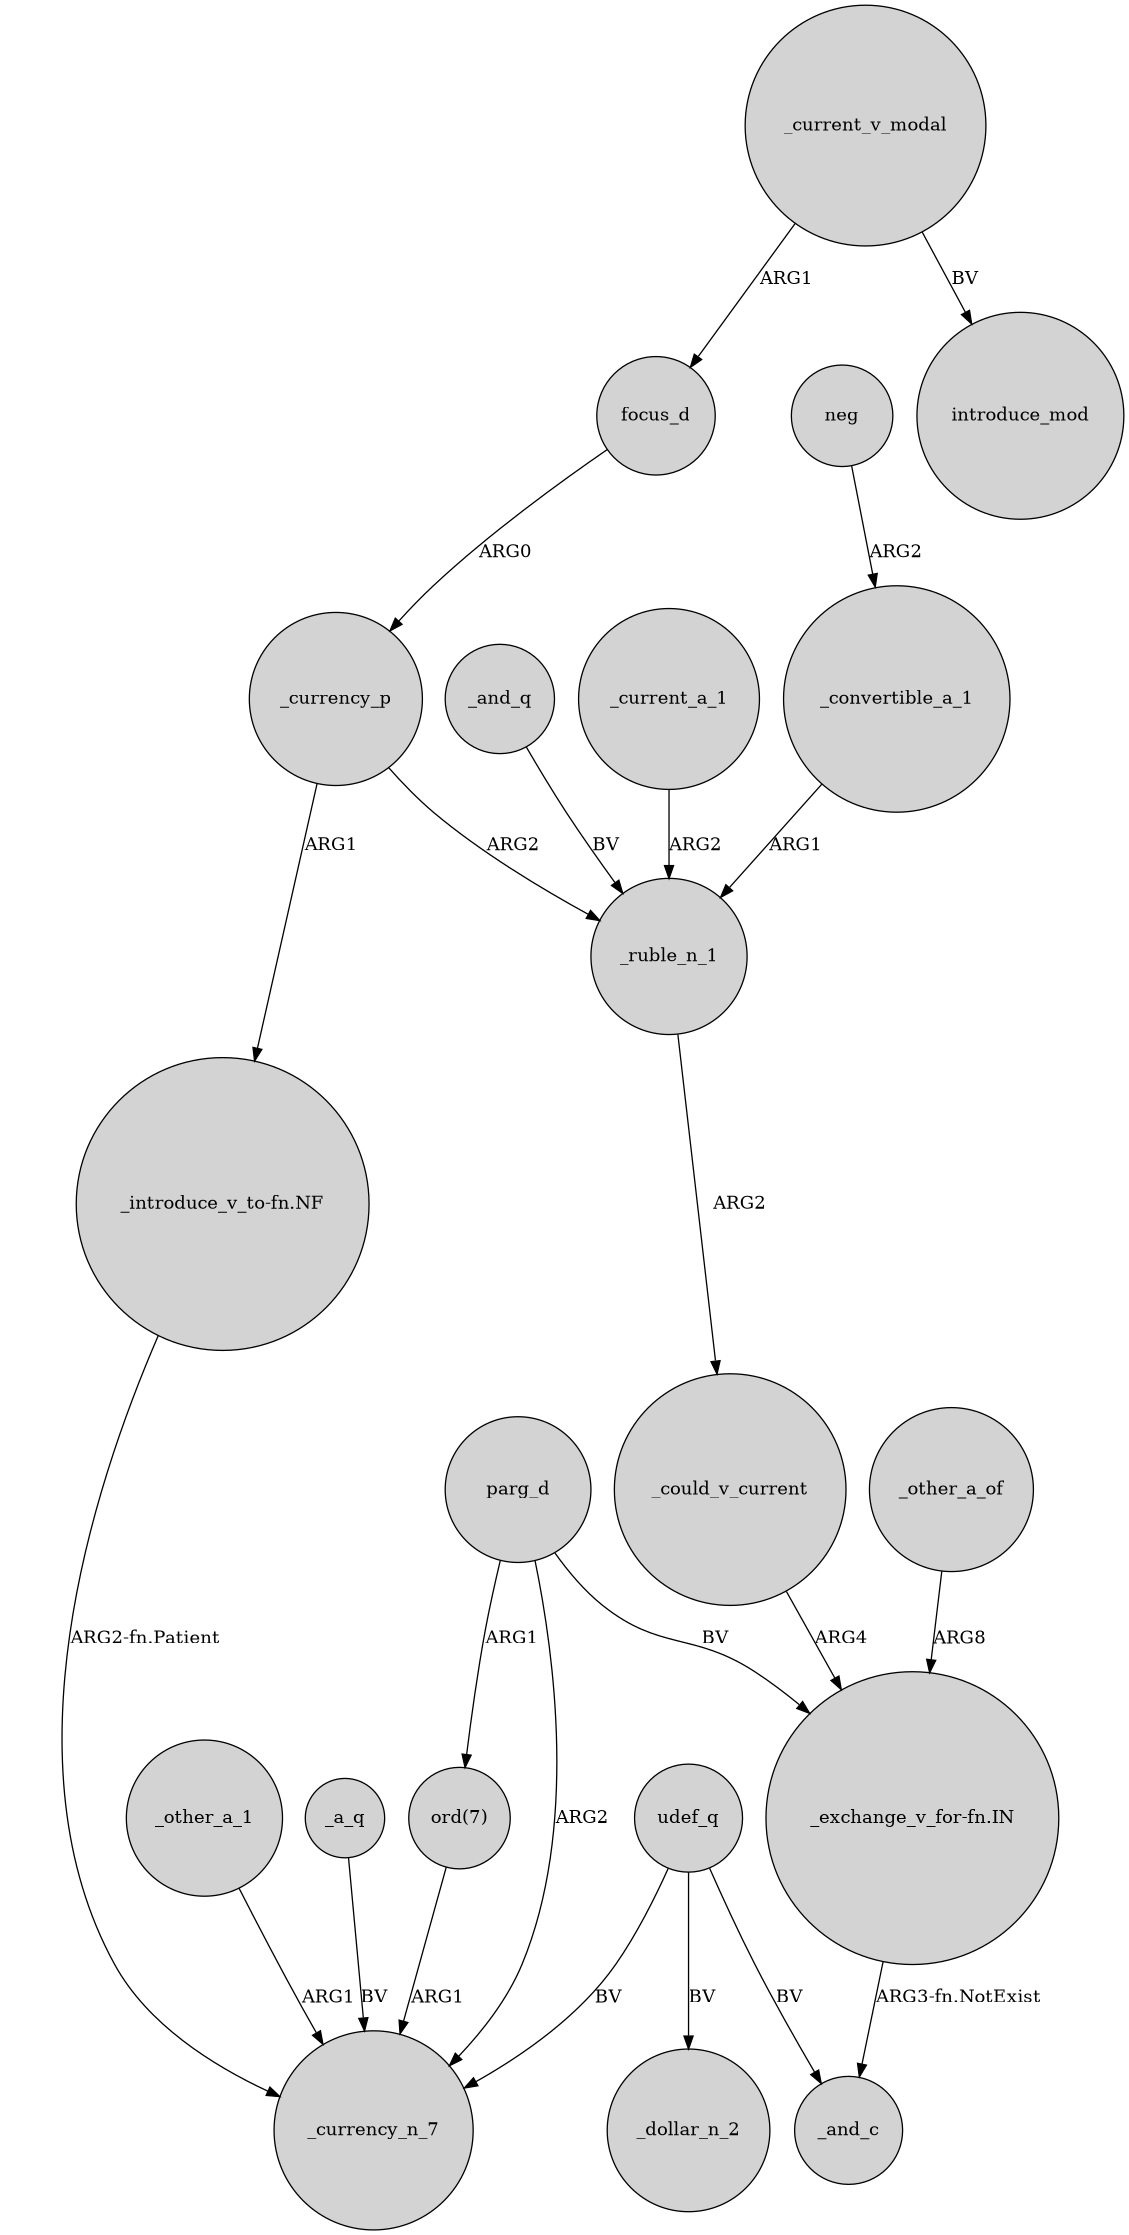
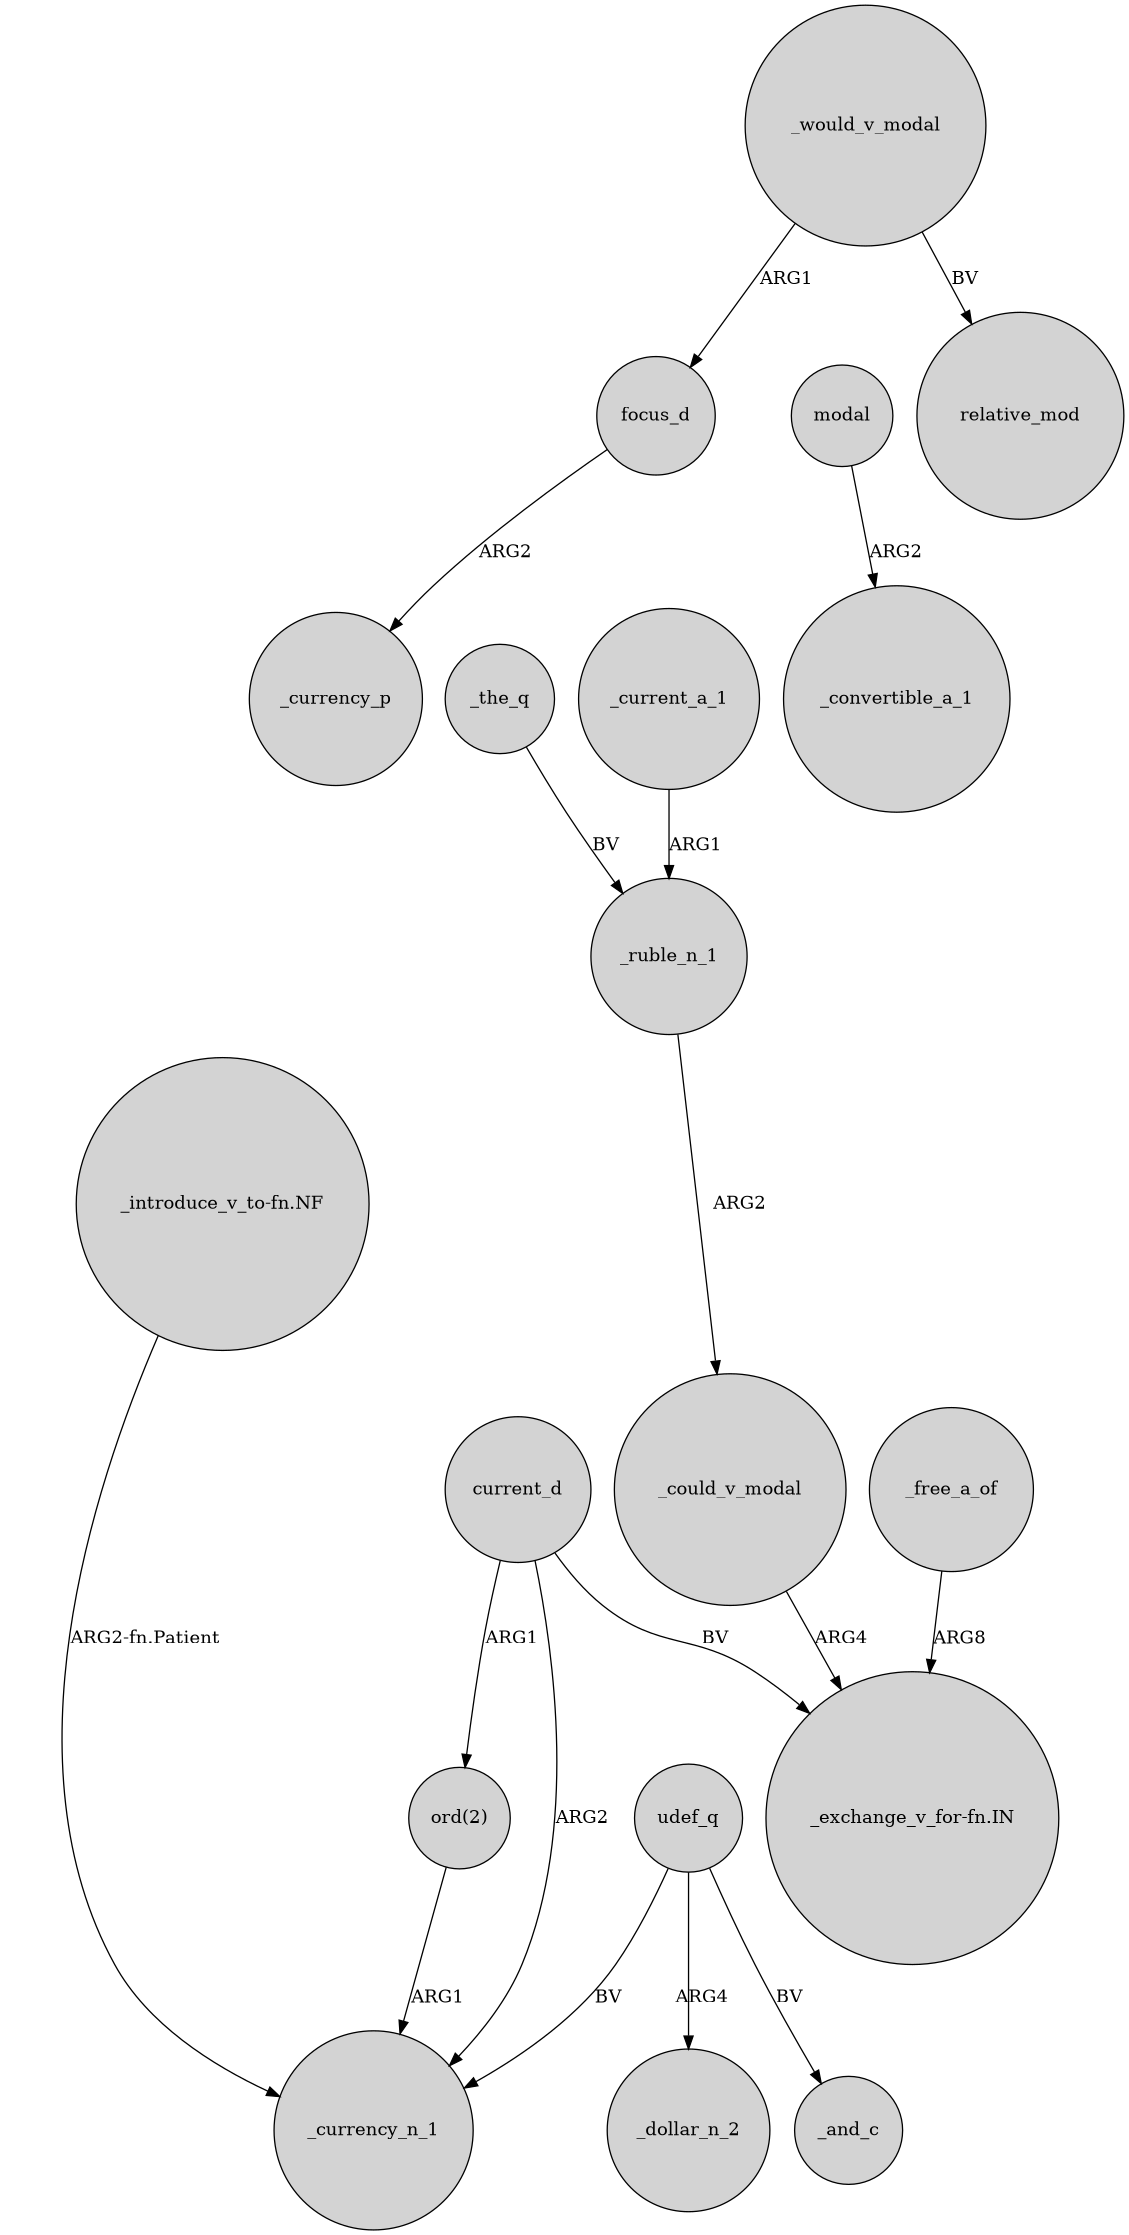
node "_current_v_modal": label "_current_v_modal" -> "_would_v_modal"
node "neg": label "neg" -> "modal"
node "introduce_mod": label "introduce_mod" -> "relative_mod"
edge "focus_d" -> "_currency_p": label "ARG0" -> "ARG2"
node "_and_q": label "_and_q" -> "_the_q"
edge "_convertible_a_1" -> "_ruble_n_1": removed, label "ARG1"
edge "_current_a_1" -> "_ruble_n_1": label "ARG2" -> "ARG1"
edge "_currency_p" -> "_ruble_n_1": removed, label "ARG2"
edge "_currency_p" -> "_introduce_v_to-fn.NF": removed, label "ARG1"
node "parg_d": label "parg_d" -> "current_d"
node "_could_v_current": label "_could_v_current" -> "_could_v_modal"
node "_other_a_of": label "_other_a_of" -> "_free_a_of"
node "_other_a_1": removed
node "_a_q": removed
node "ord(7)": label "ord(7)" -> "ord(2)"
edge "udef_q" -> "_dollar_n_2": label "BV" -> "ARG4"
edge "_exchange_v_for-fn.IN" -> "_and_c": removed, label "ARG3-fn.NotExist"
node "_currency_n_7": label "_currency_n_7" -> "_currency_n_1"
